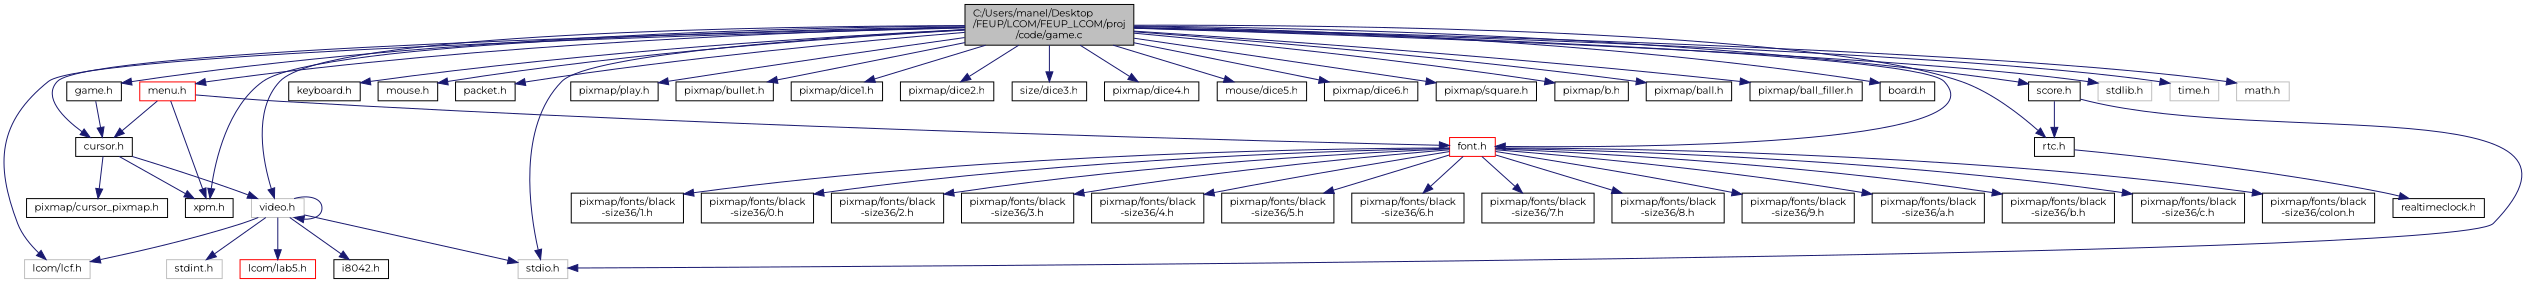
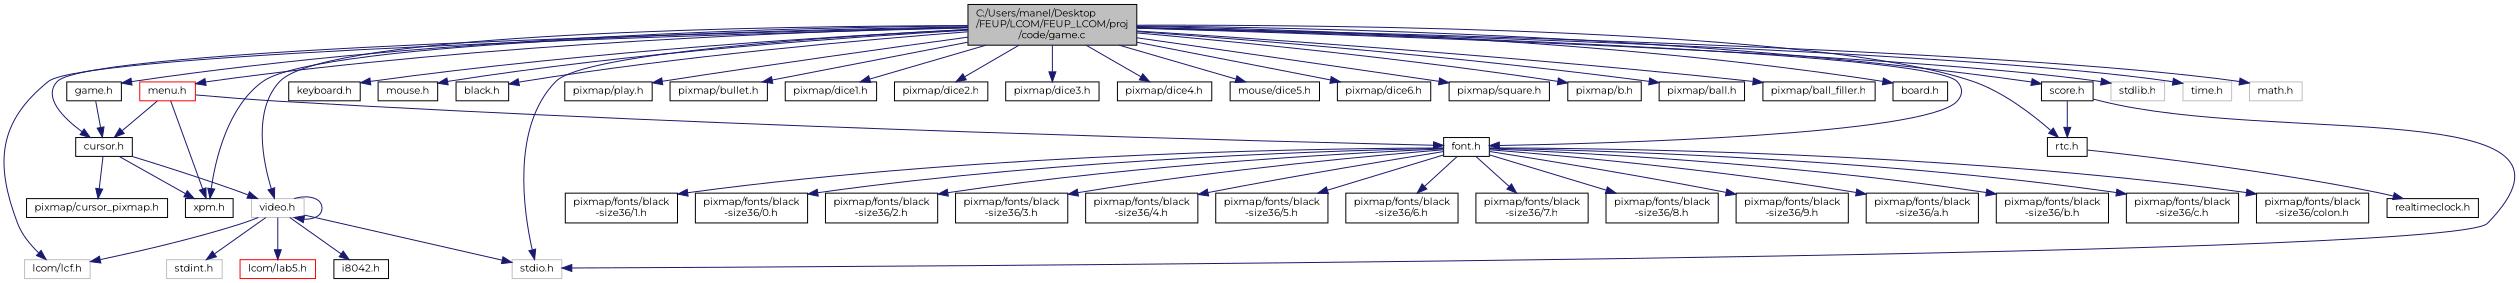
node "packet.h": label "packet.h" -> "black.h"
node "size/dice3.h": label "size/dice3.h" -> "pixmap/dice3.h"
node "font.h": color red -> black
